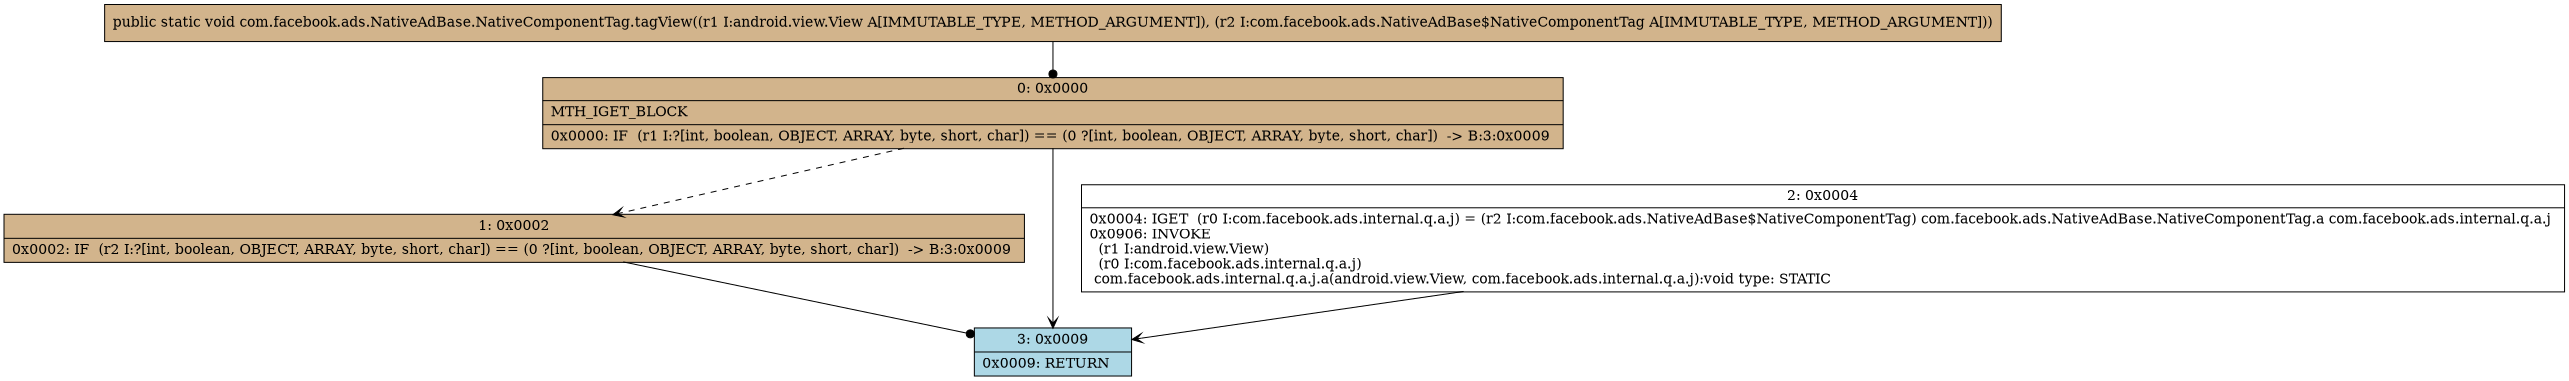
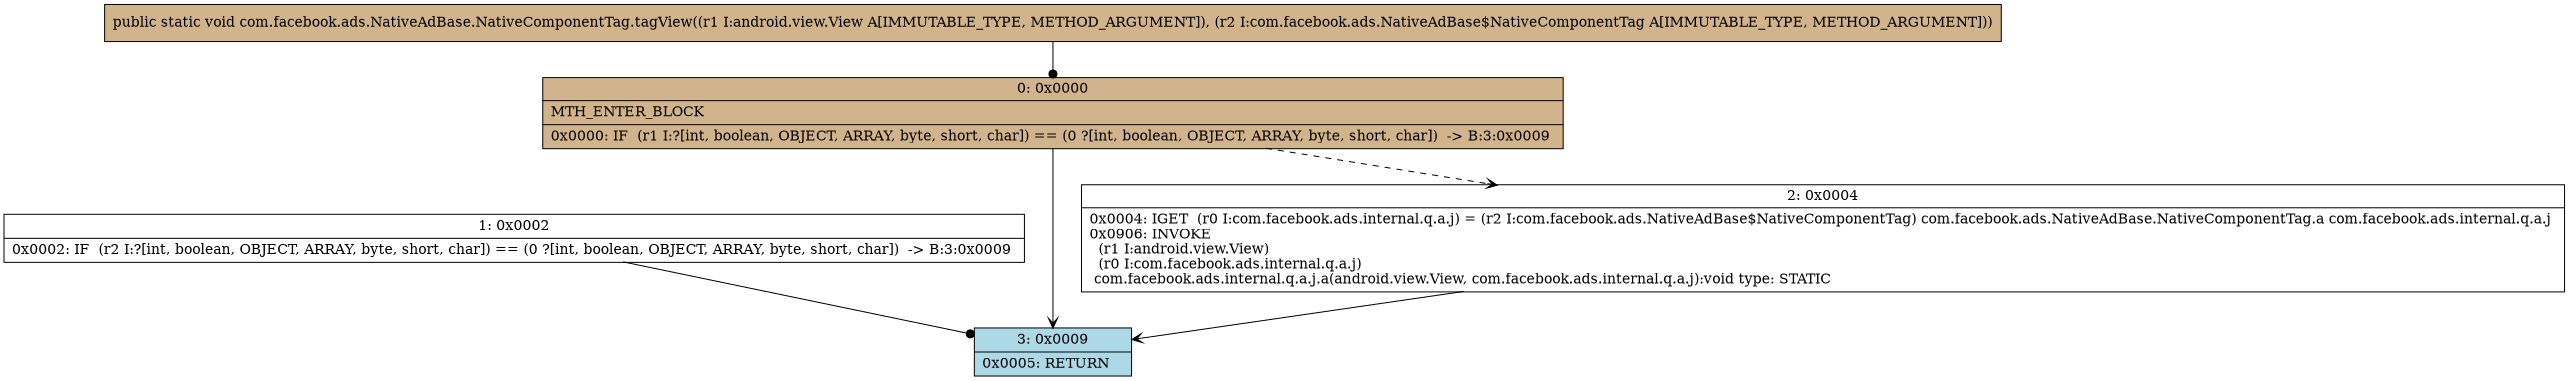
node "0: 0x0000": text "MTH_IGET_BLOCK" -> "MTH_ENTER_BLOCK"
edge "0: 0x0000" -> "1: 0x0002": now "0: 0x0000" -> "2: 0x0004"
node "1: 0x0002": fillcolor tan -> white
node "3: 0x0009": text "0x0009: RETURN" -> "0x0005: RETURN"
